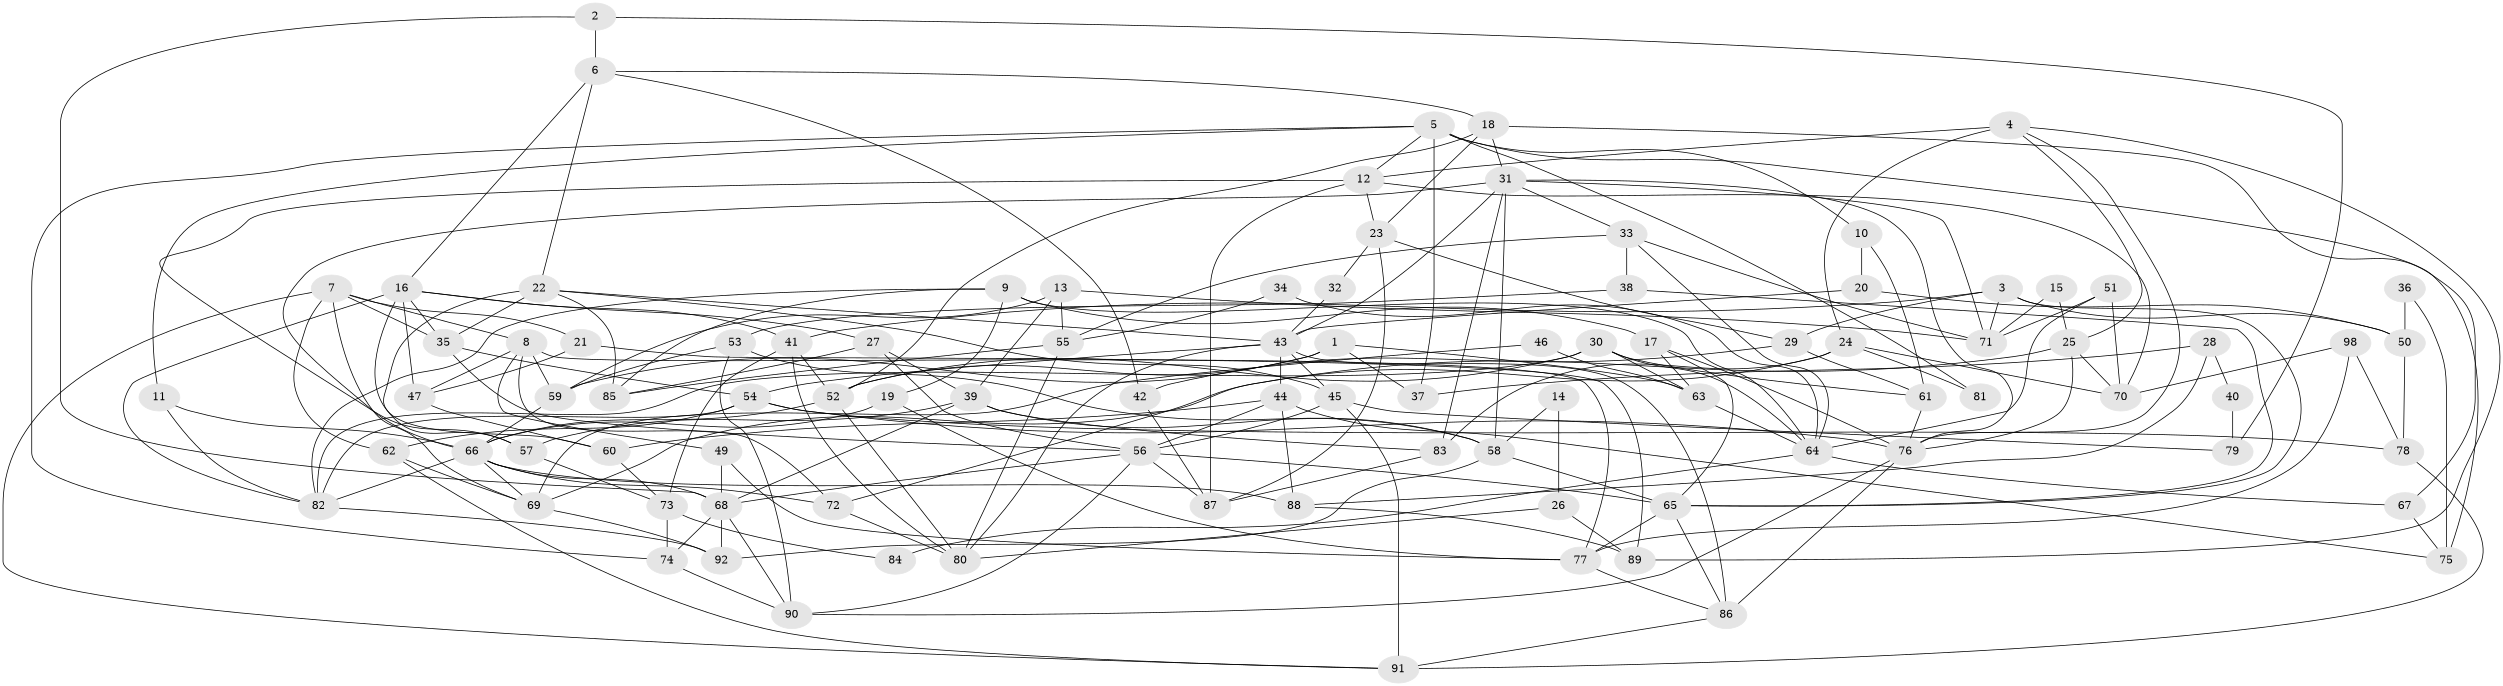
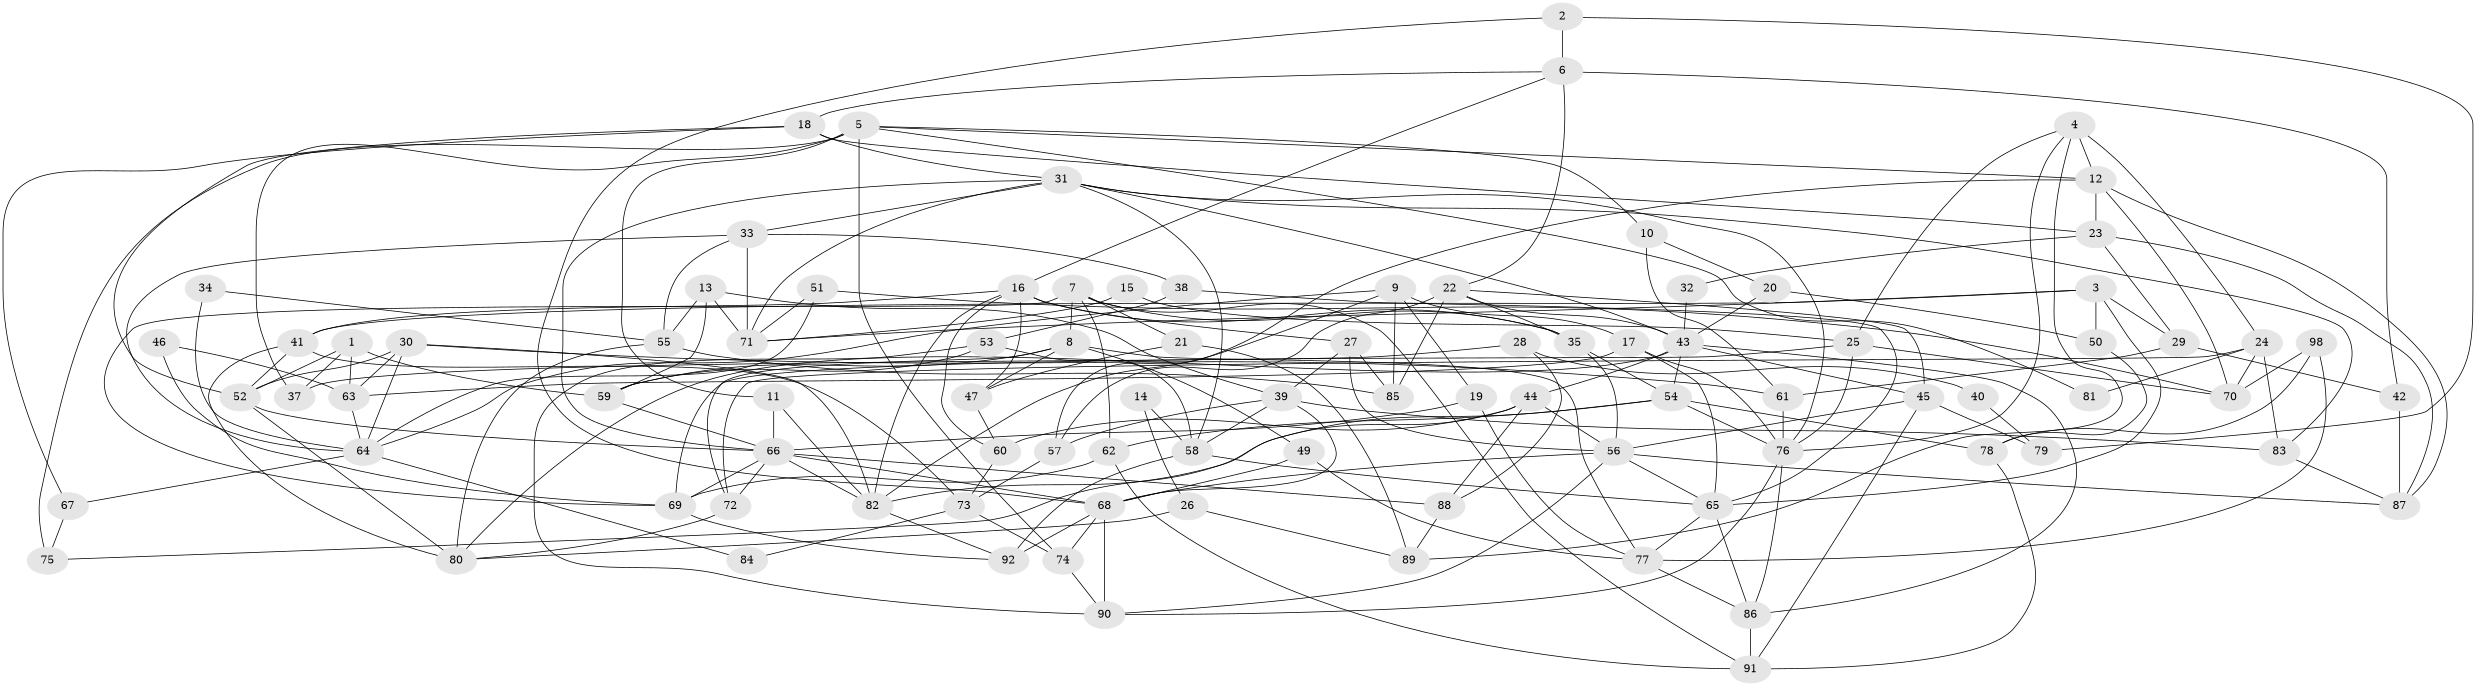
node "36": removed
